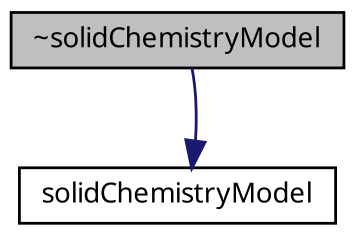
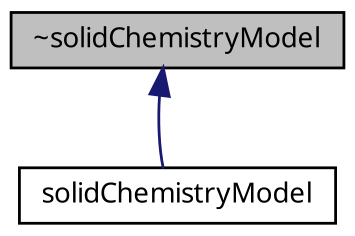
edge "~solidChemistryModel" -> "solidChemistryModel": reversed
